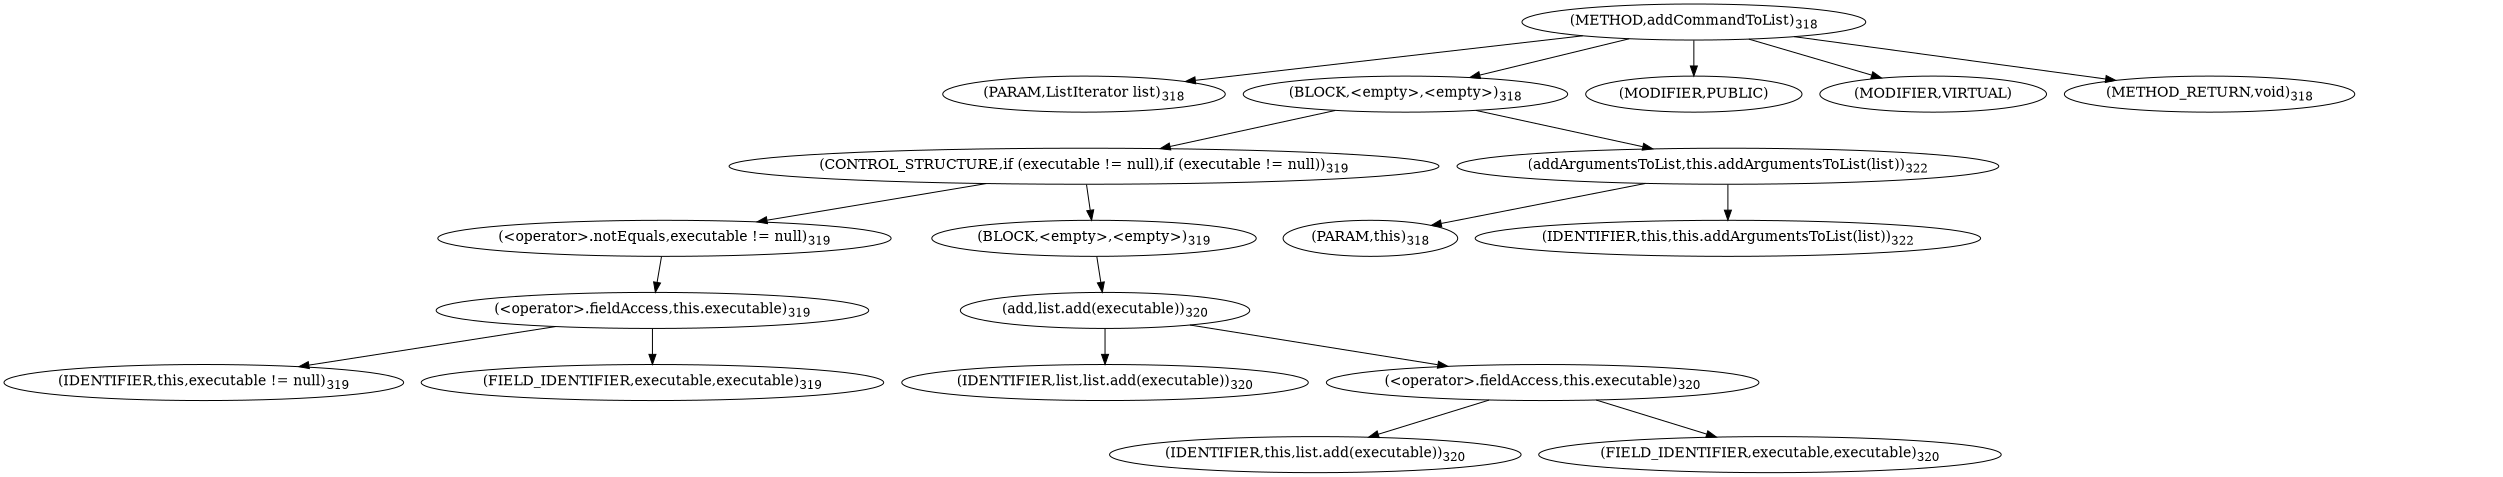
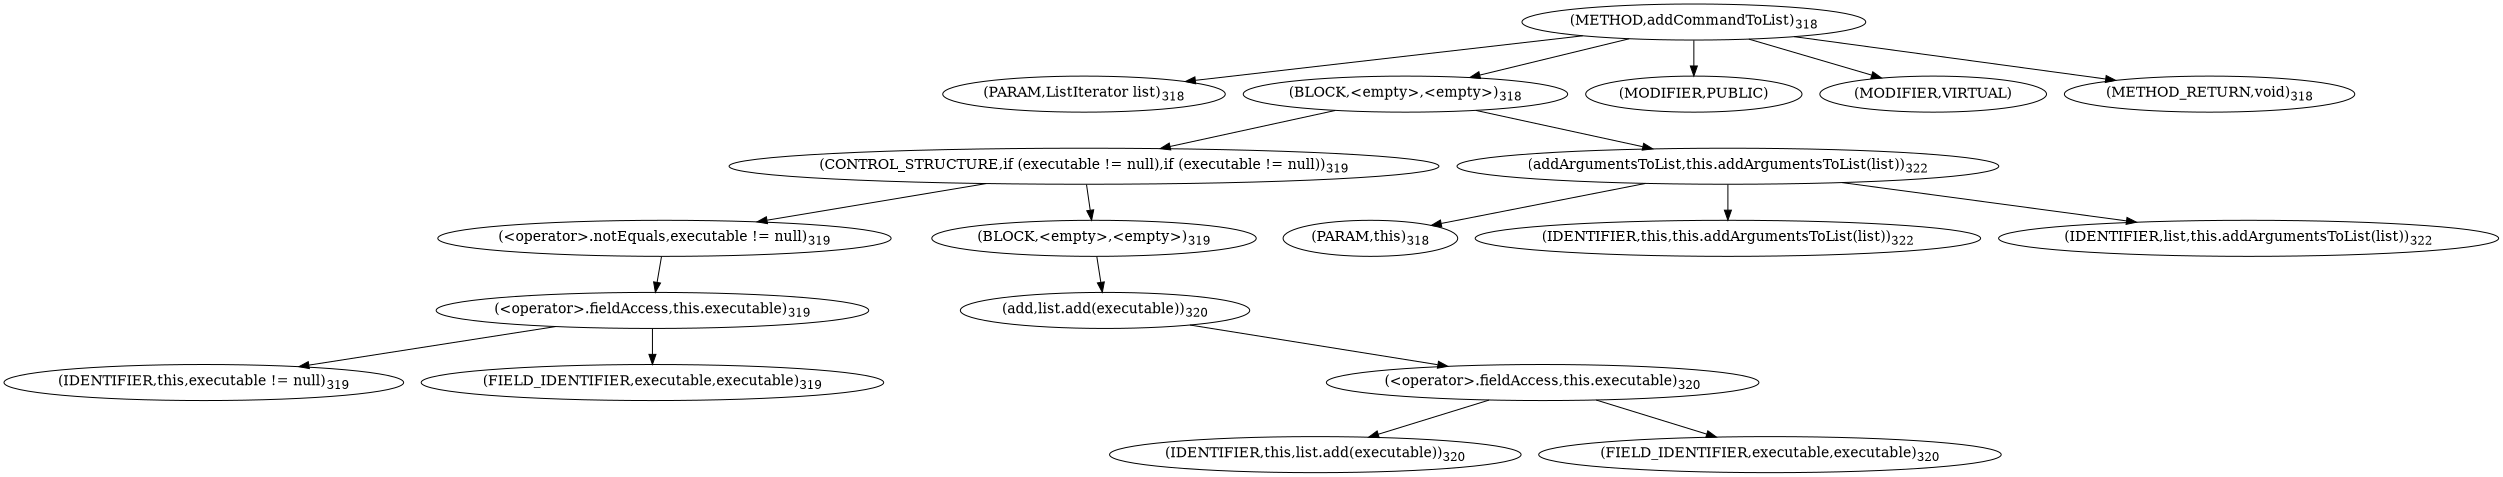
node "(IDENTIFIER,list,this.addArgumentsToList(list))": added
node "(IDENTIFIER,list,list.add(executable))": removed
